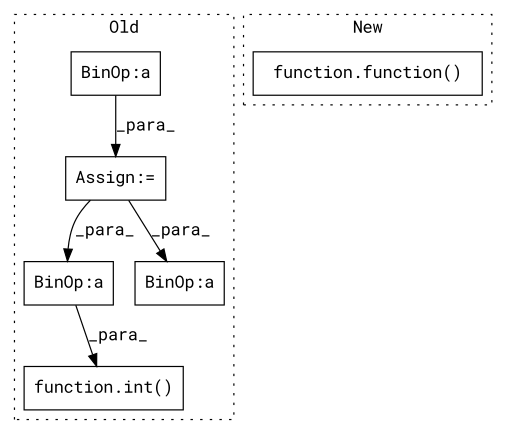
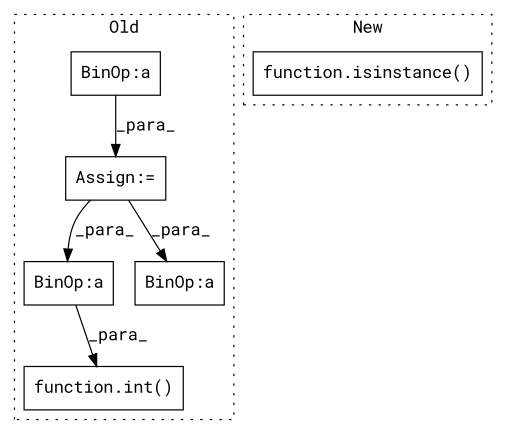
node "function.function()": label "function.function()" -> "function.isinstance()"
